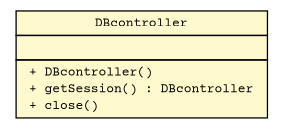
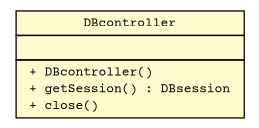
node "DBcontroller": text "+ getSession() : DBcontroller" -> "+ getSession() : DBsession"
